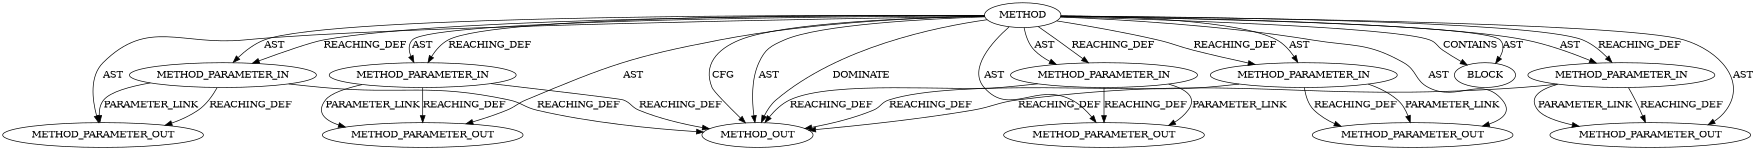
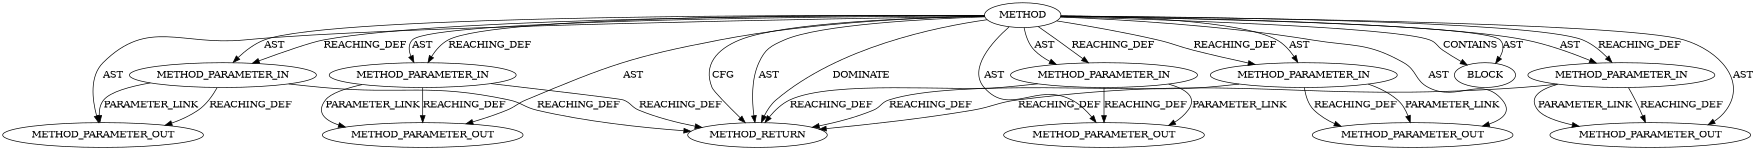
node "METHOD_OUT": label "METHOD_OUT" -> "METHOD_RETURN"
